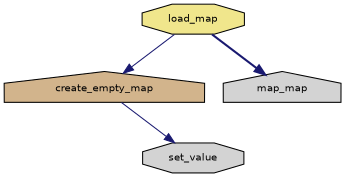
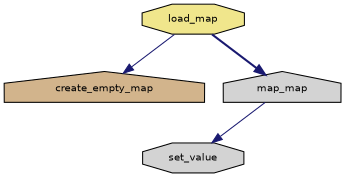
edge "create_empty_map" -> "set_value": now "map_map" -> "set_value"
